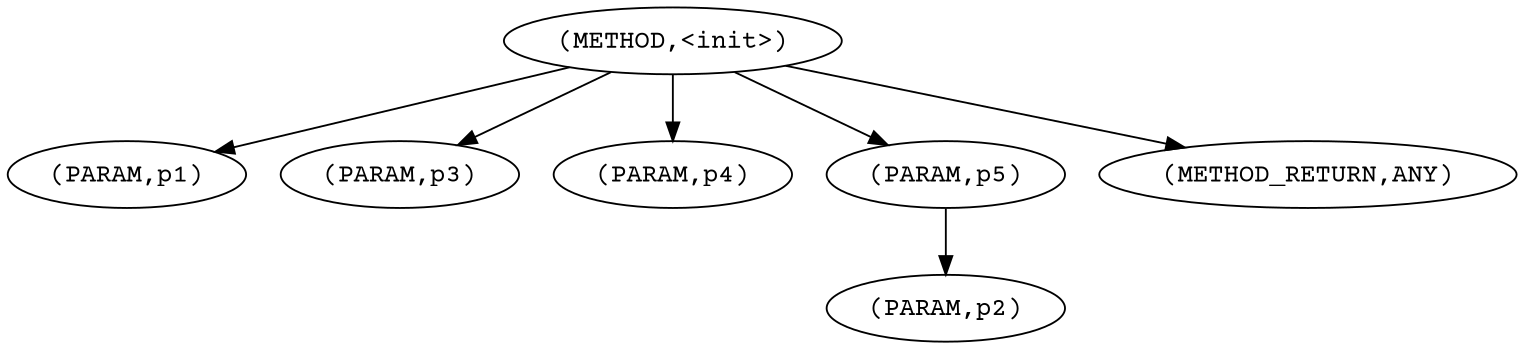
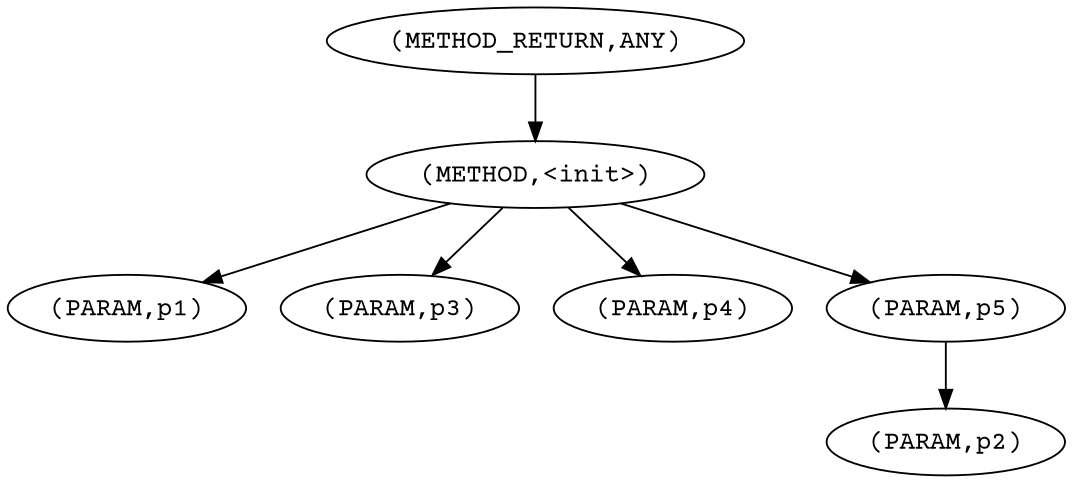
edge "(METHOD,<init>)" -> "(METHOD_RETURN,ANY)": reversed
